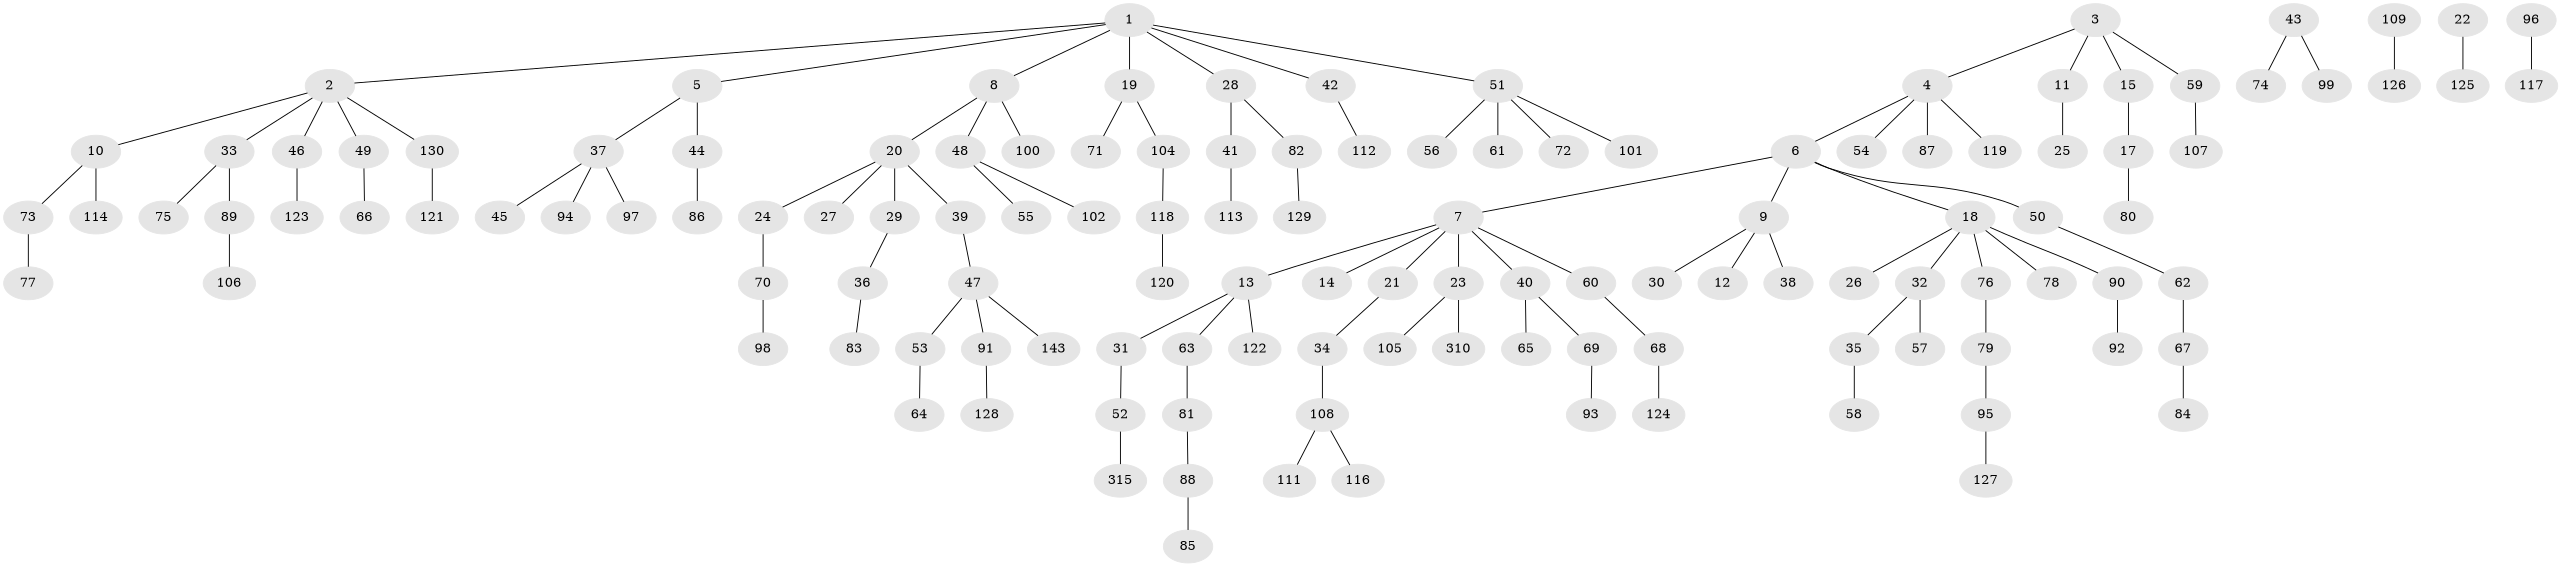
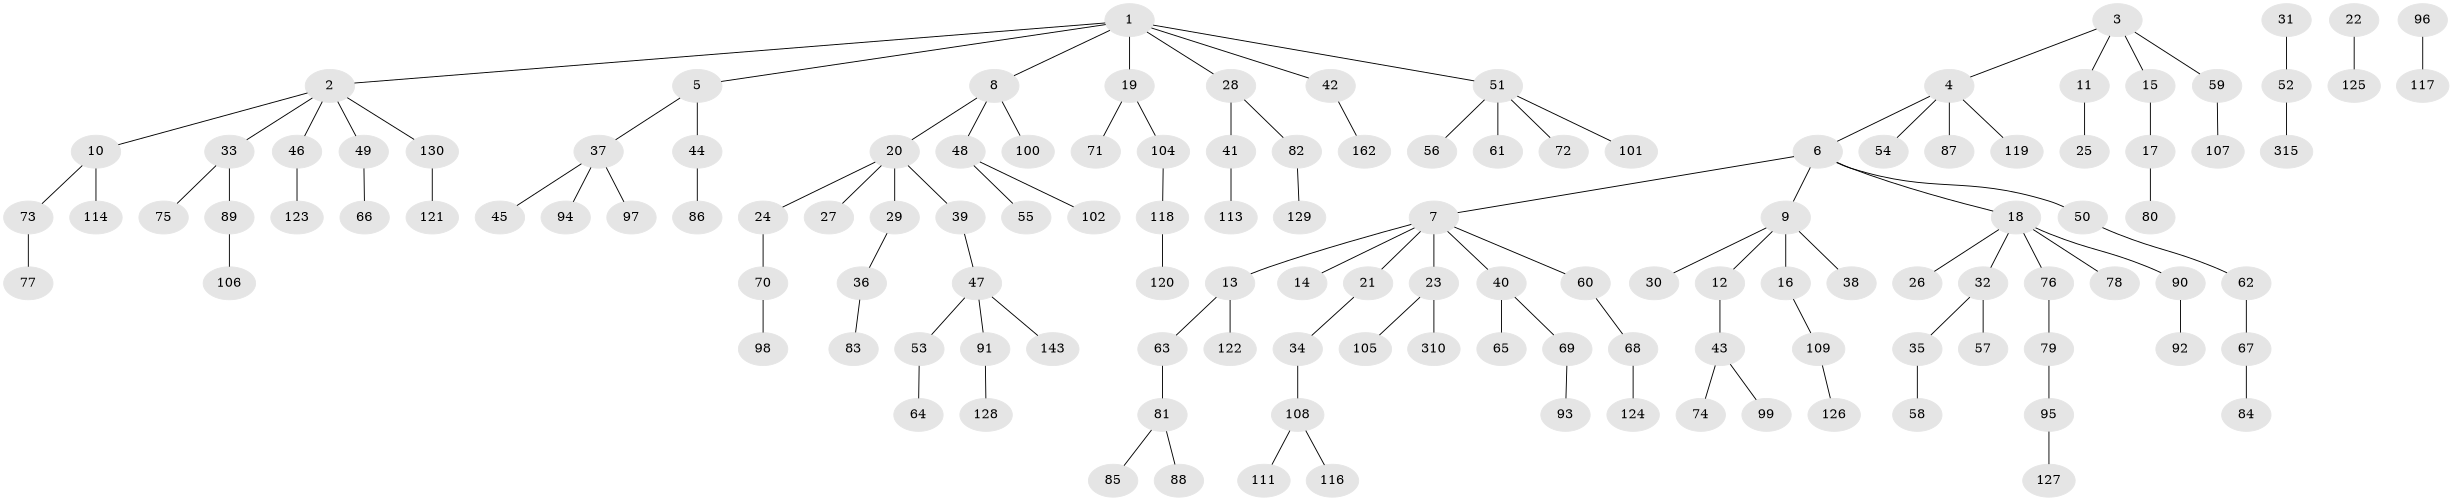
node "112": label "112" -> "162"
node "16": added
edge "13" -- "31": removed
edge "12" -- "43": added
edge "88" -- "85": now "81" -- "85"
